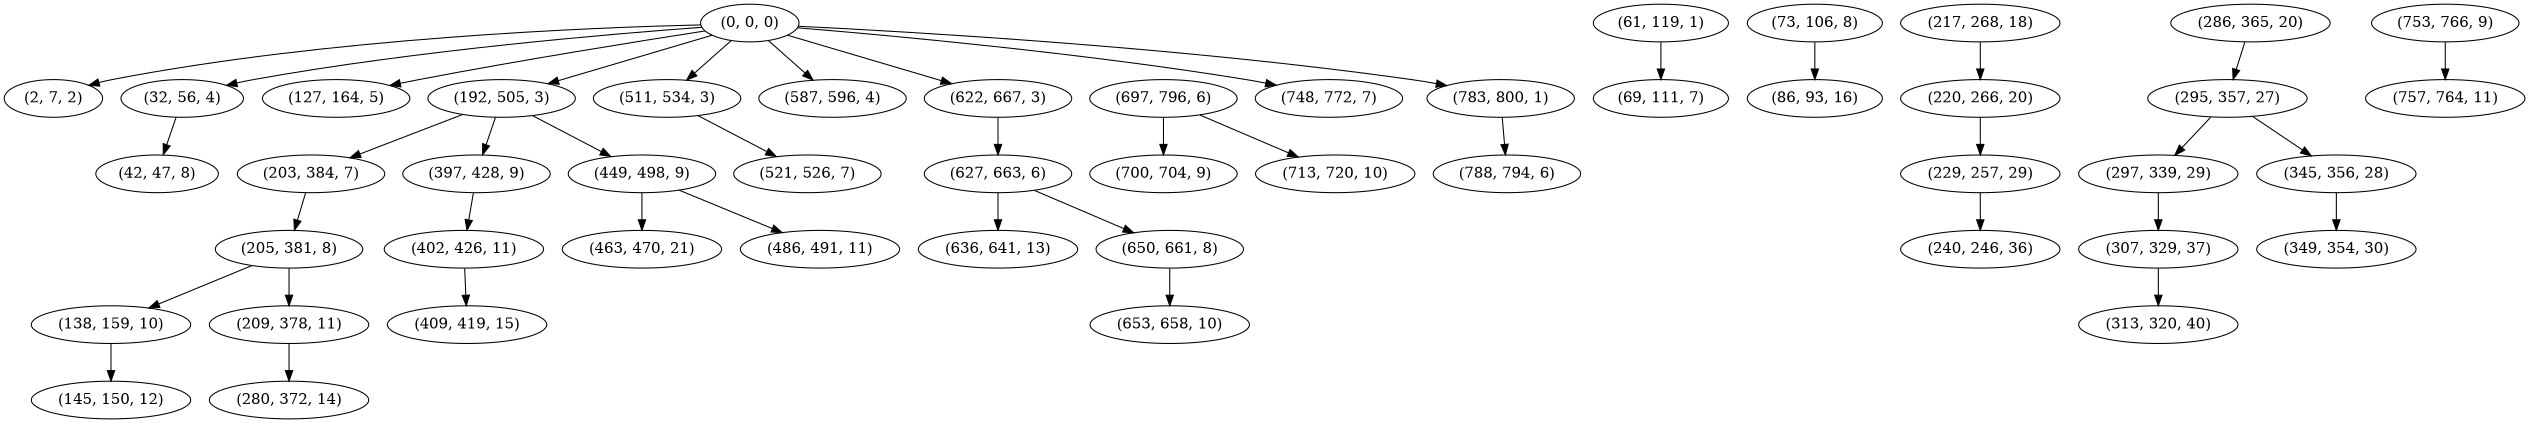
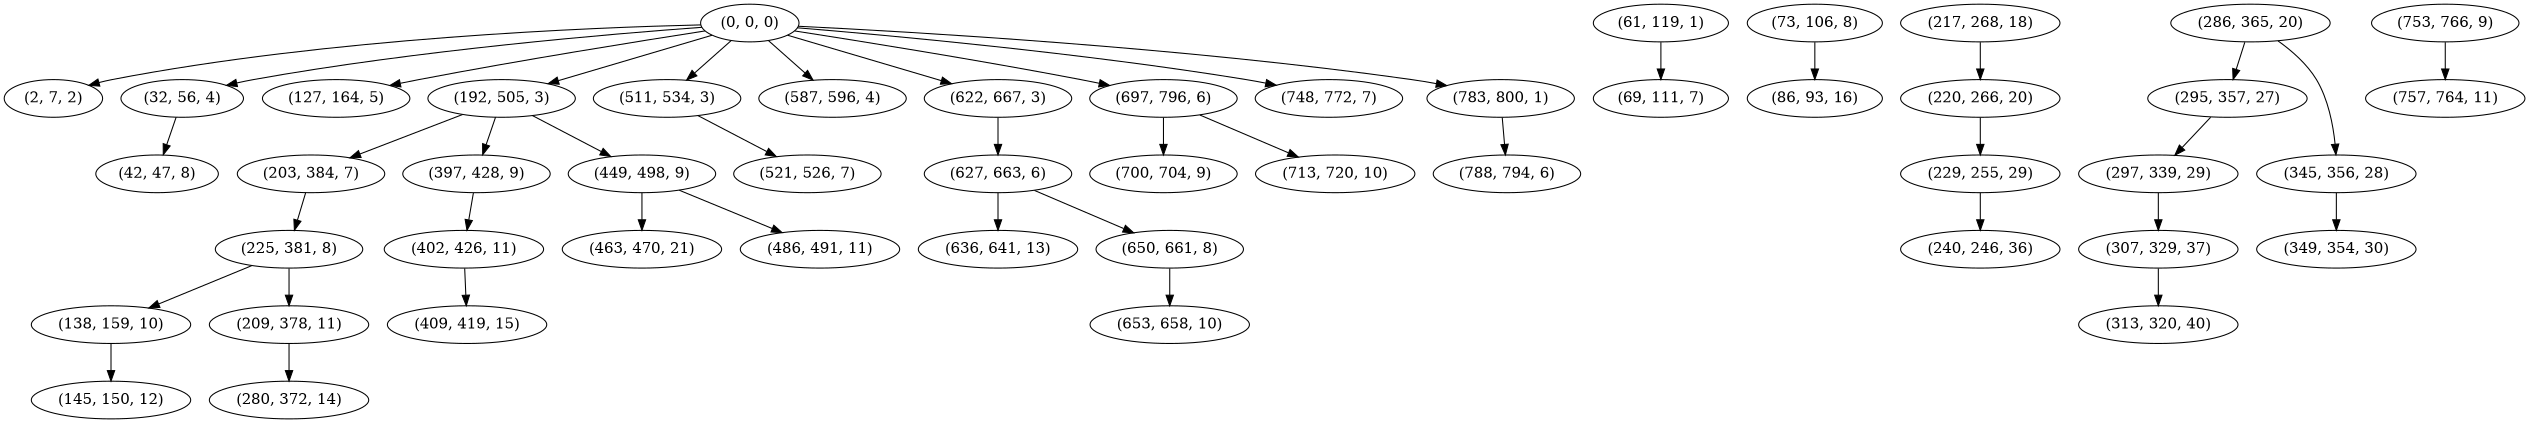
edge "(0, 0, 0)" -> "(697, 796, 6)": added
edge "(295, 357, 27)" -> "(345, 356, 28)": now "(286, 365, 20)" -> "(345, 356, 28)"
node "(229, 257, 29)": label "(229, 257, 29)" -> "(229, 255, 29)"
node "(205, 381, 8)": label "(205, 381, 8)" -> "(225, 381, 8)"
